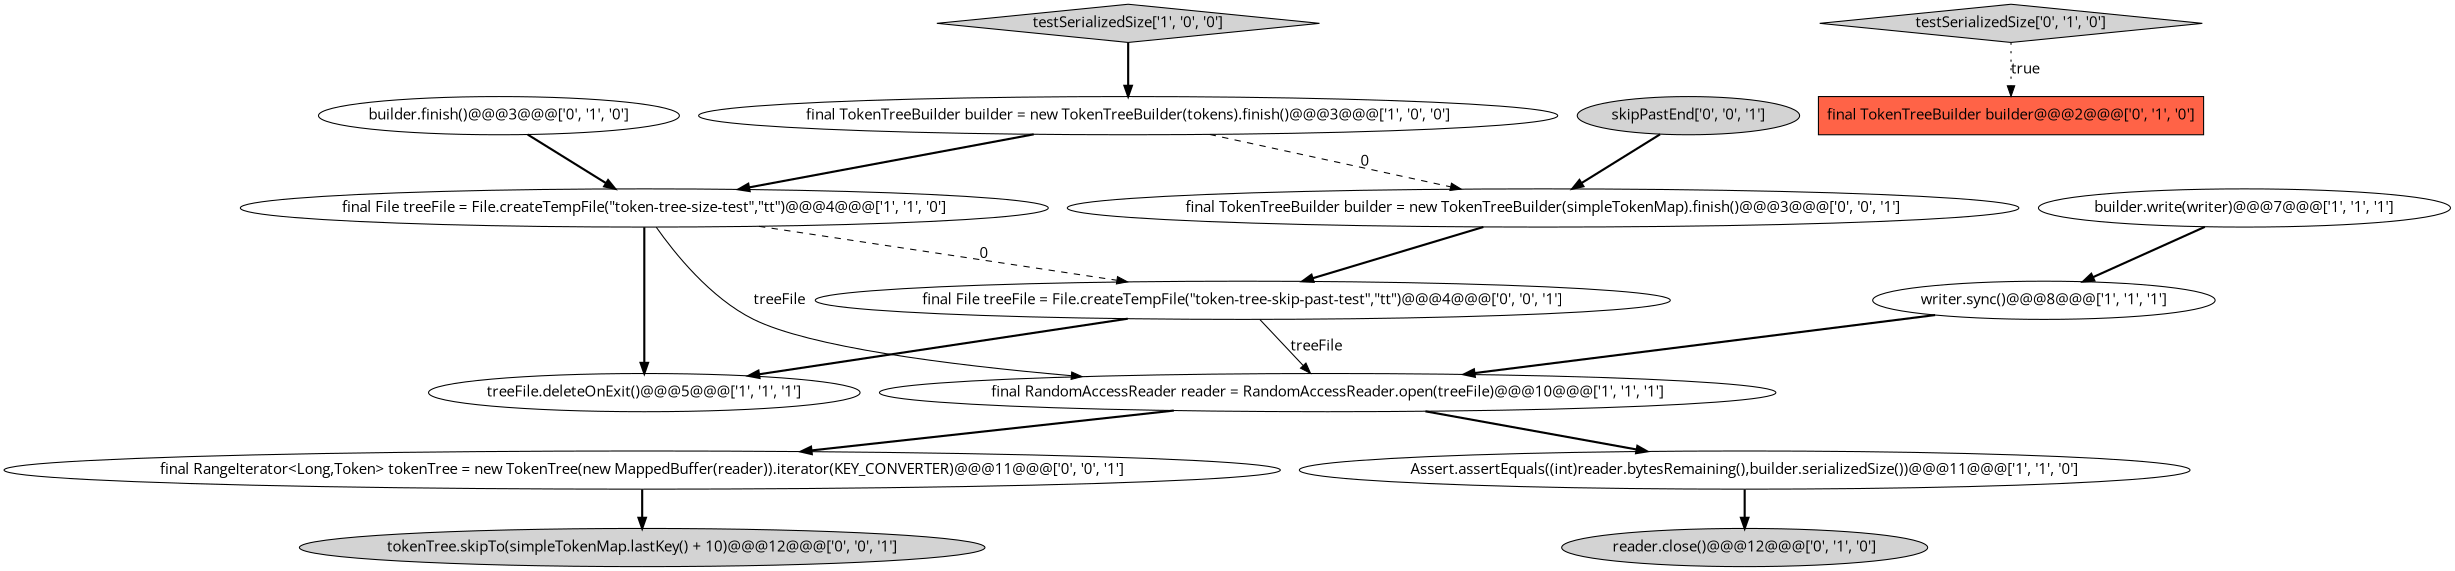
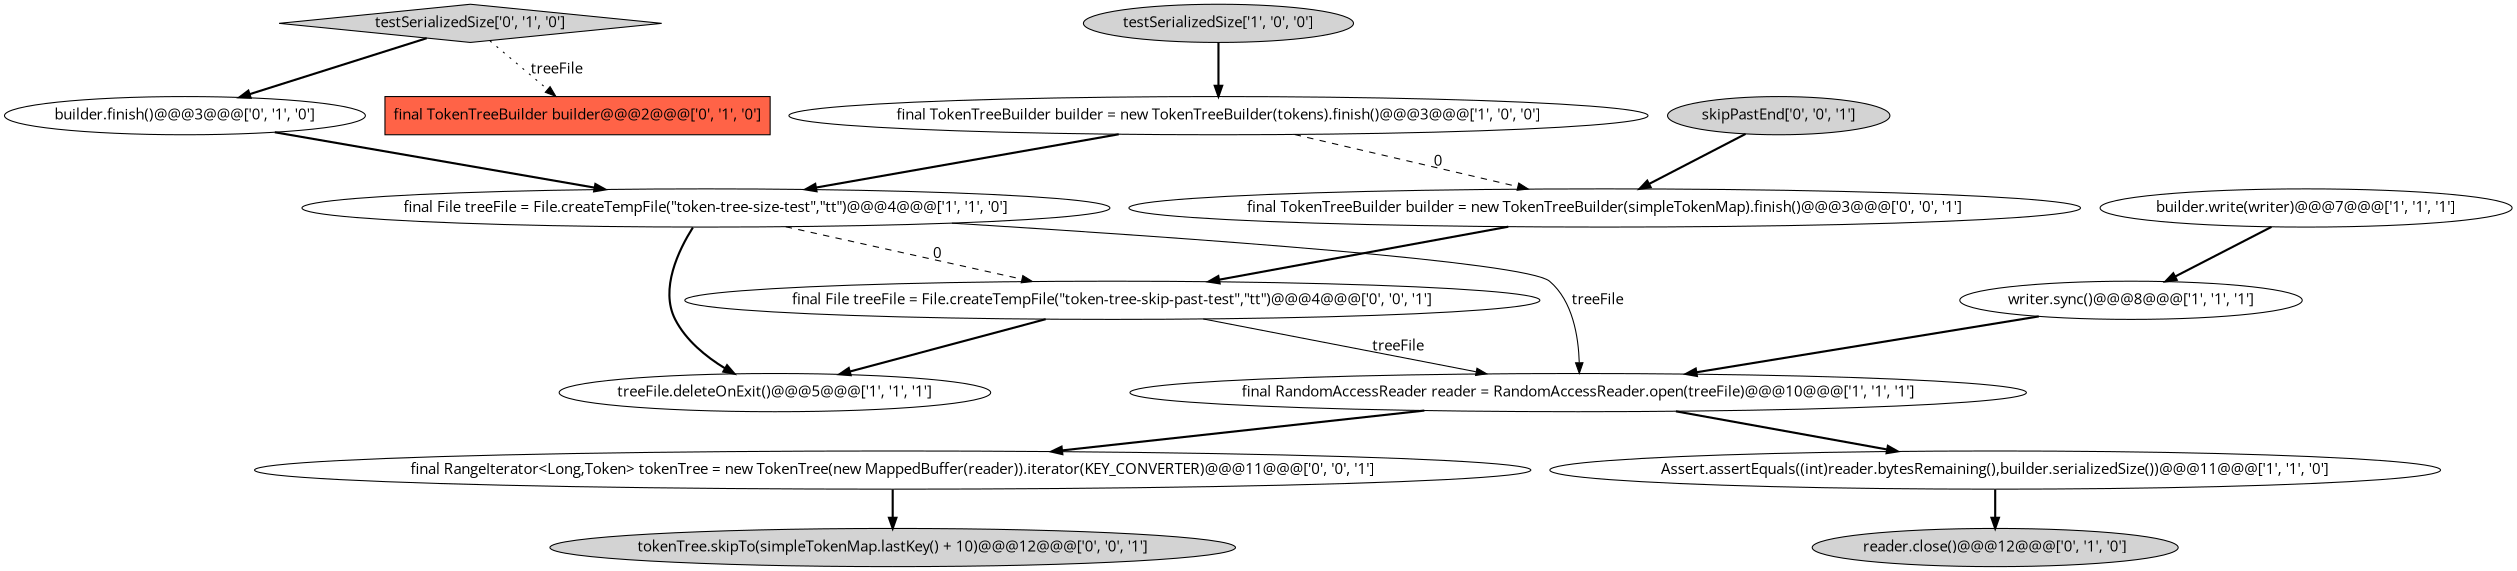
node "testSerializedSize['1', '0', '0']": shape diamond -> ellipse
edge "testSerializedSize['0', '1', '0']" -> "builder.finish()@@@3@@@['0', '1', '0']": added
edge "testSerializedSize['0', '1', '0']" -> "final TokenTreeBuilder builder@@@2@@@['0', '1', '0']": label "true" -> "treeFile"
